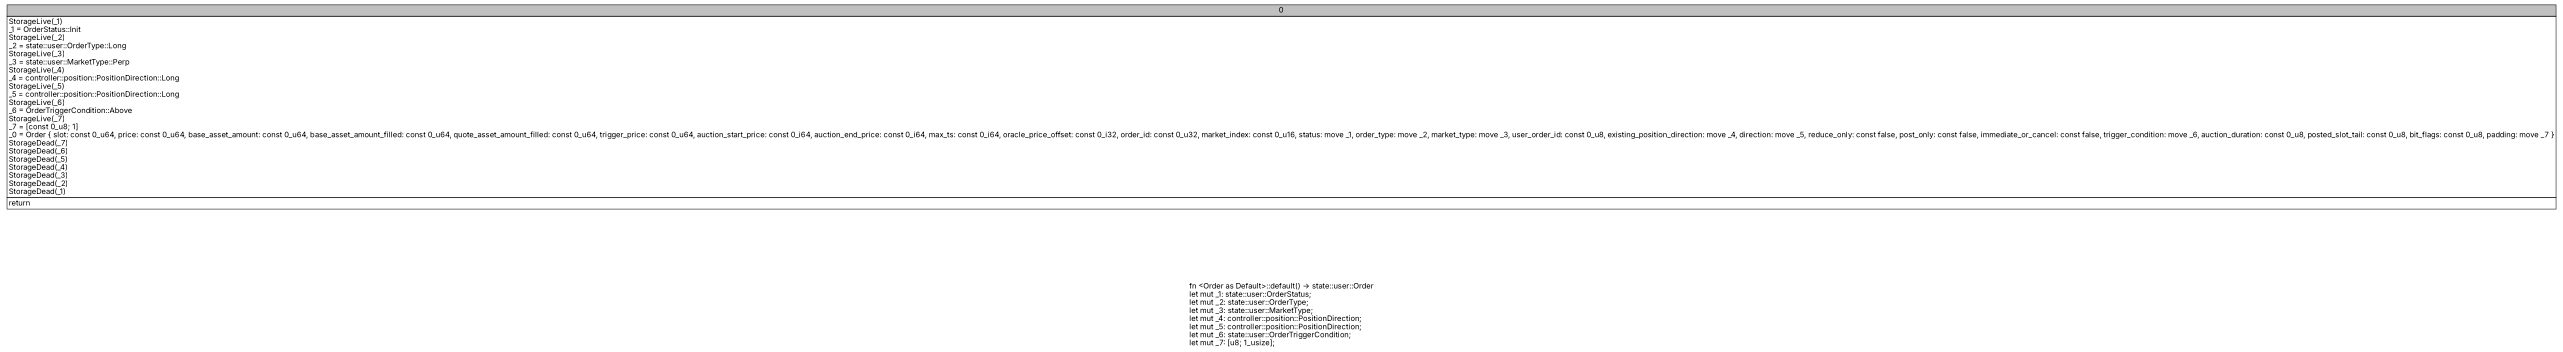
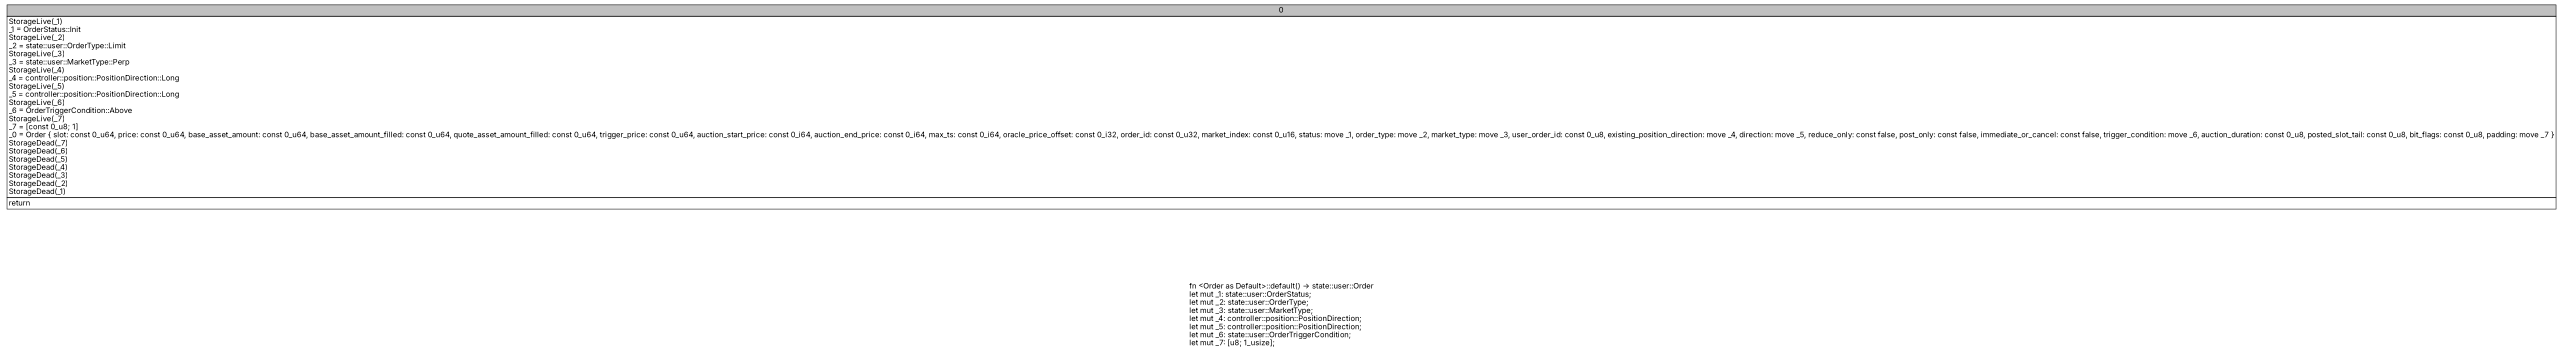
node "0": text "_2 = state::user::OrderType::Long" -> "_2 = state::user::OrderType::Limit"
